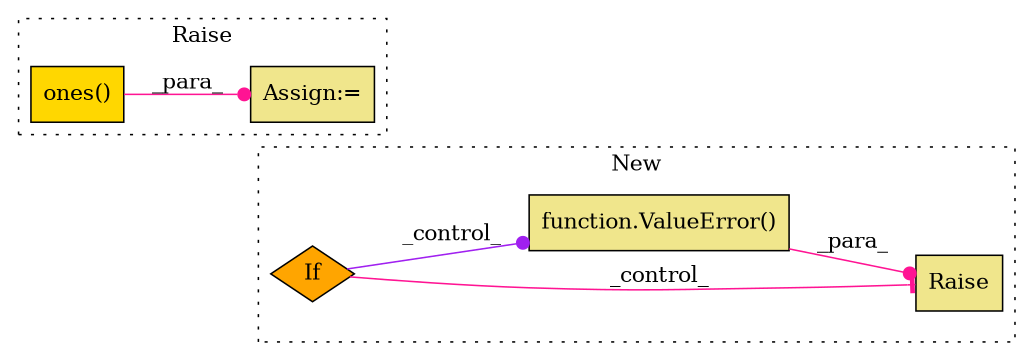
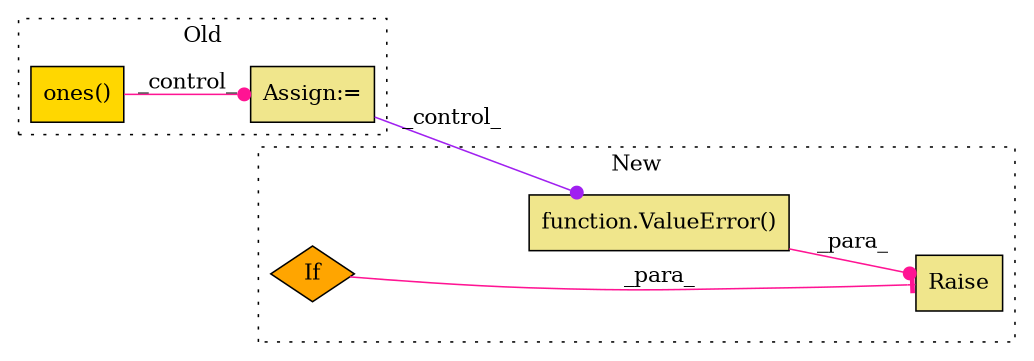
cluster "Raise": label "Raise" -> "Old"
edge "ones()" -> "Assign:=": label "_para_" -> "_control_"
edge "If" -> "function.ValueError()": now "Assign:=" -> "function.ValueError()"
edge "If" -> "Raise": label "_control_" -> "_para_"
